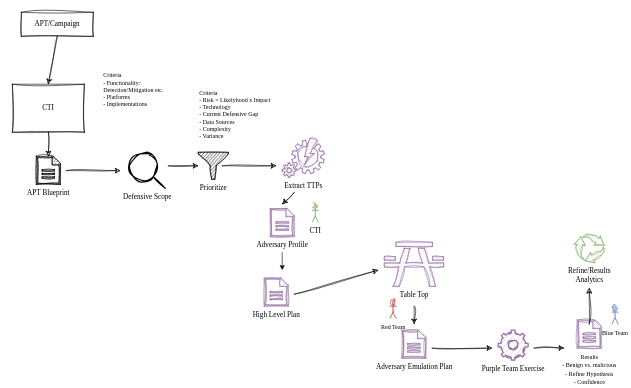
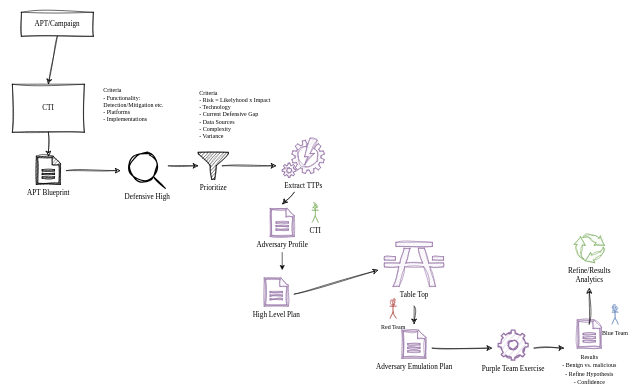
node "Criteria - Functionality: Detection/Mitigation etc. - Platforms - Implementations": moved (147, 93) -> (147, 108)
node "Defensive Scope": label "Defensive Scope" -> "Defensive High"
